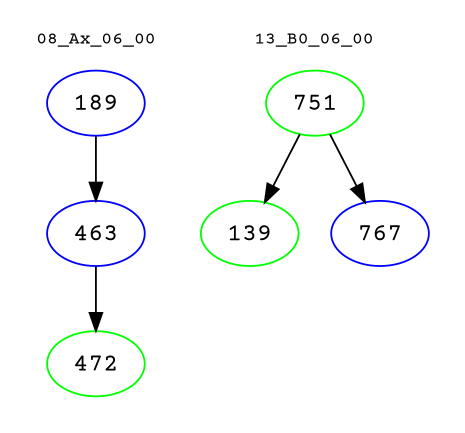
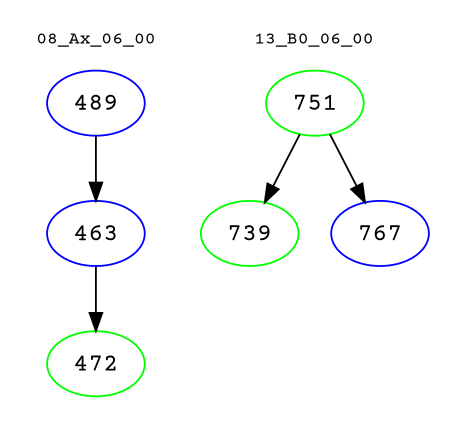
node "189": label "189" -> "489"
node "139": label "139" -> "739"
